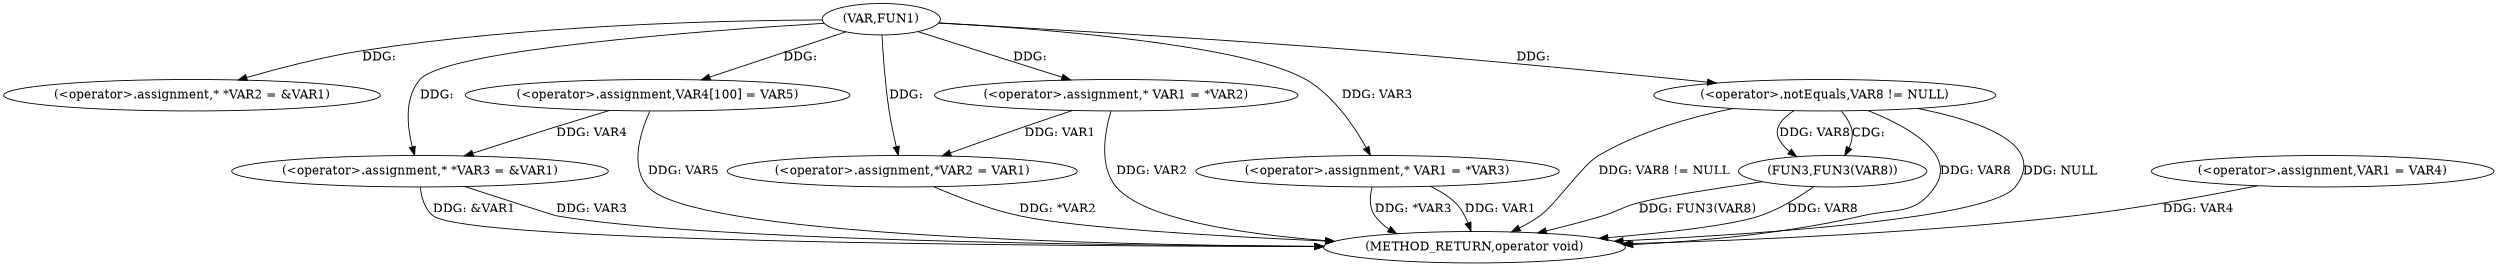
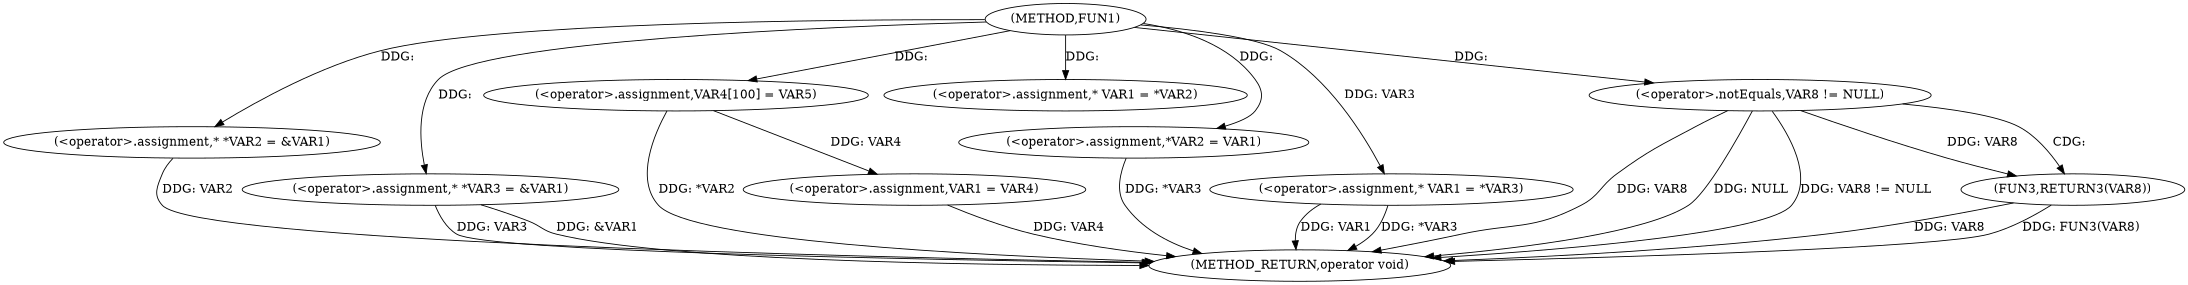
node "(VAR,FUN1)": label "(VAR,FUN1)" -> "(METHOD,FUN1)"
edge "(<operator>.assignment,VAR4[100] = VAR5)" -> "(<operator>.assignment,* *VAR3 = &VAR1)": now "(<operator>.assignment,VAR4[100] = VAR5)" -> "(<operator>.assignment,VAR1 = VAR4)"
edge "(<operator>.assignment,* VAR1 = *VAR2)" -> "(<operator>.assignment,*VAR2 = VAR1)": removed, label "DDG: VAR1"
edge "(<operator>.assignment,VAR4[100] = VAR5)" -> "(METHOD_RETURN,operator void)": label "DDG: VAR5" -> "DDG: *VAR2"
node "(FUN3,FUN3(VAR8))": label "(FUN3,FUN3(VAR8))" -> "(FUN3,RETURN3(VAR8))"
edge "(<operator>.assignment,*VAR2 = VAR1)" -> "(METHOD_RETURN,operator void)": label "DDG: *VAR2" -> "DDG: *VAR3"
edge "(<operator>.assignment,* VAR1 = *VAR2)" -> "(METHOD_RETURN,operator void)": now "(<operator>.assignment,* *VAR2 = &VAR1)" -> "(METHOD_RETURN,operator void)"
